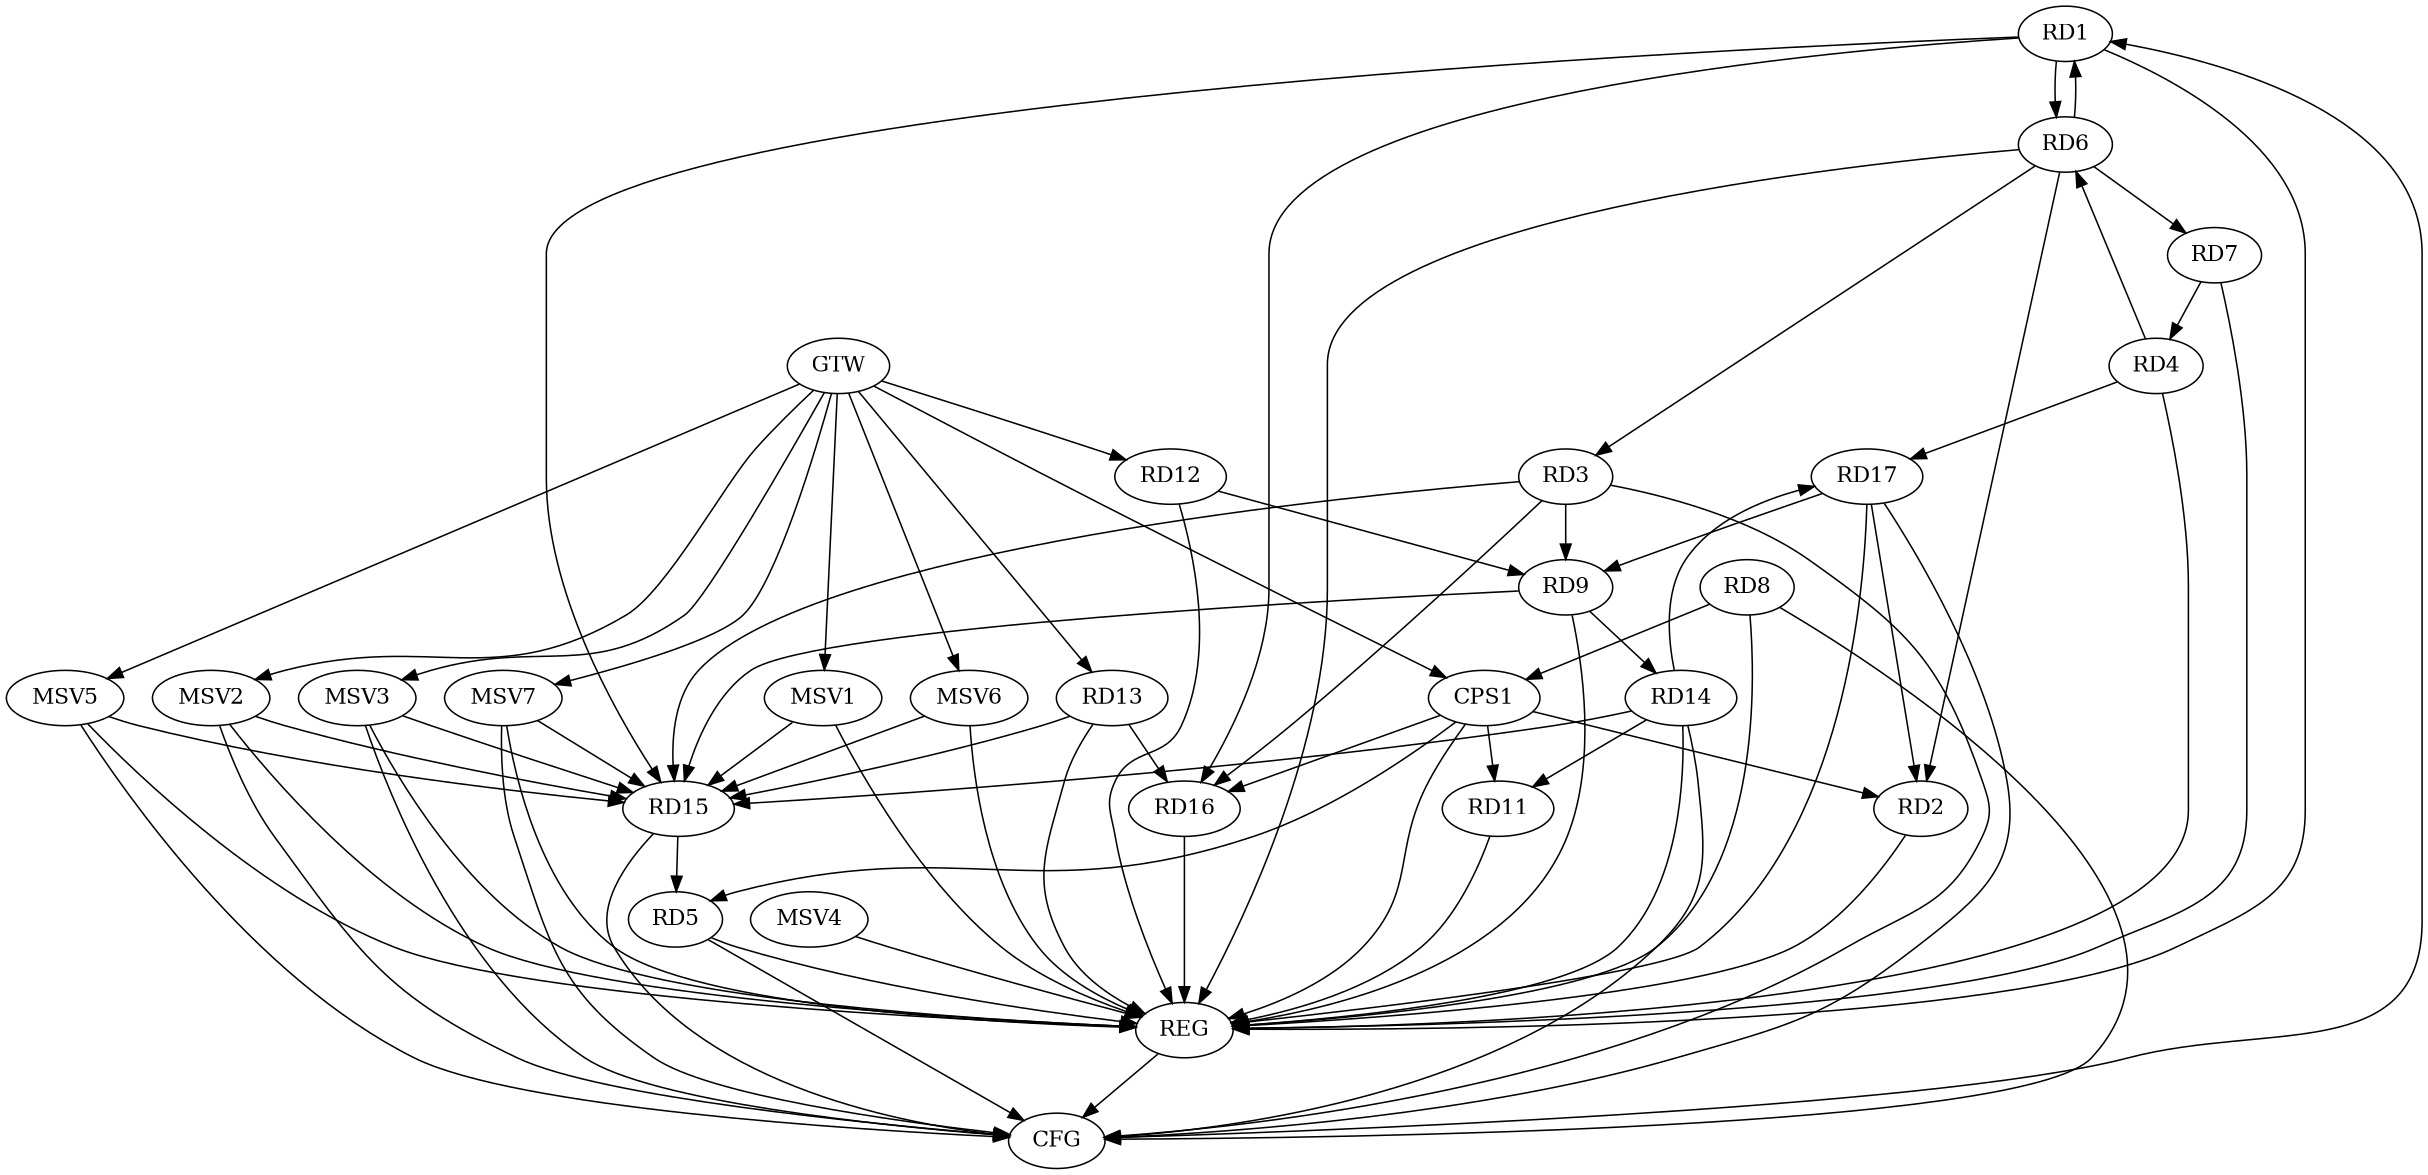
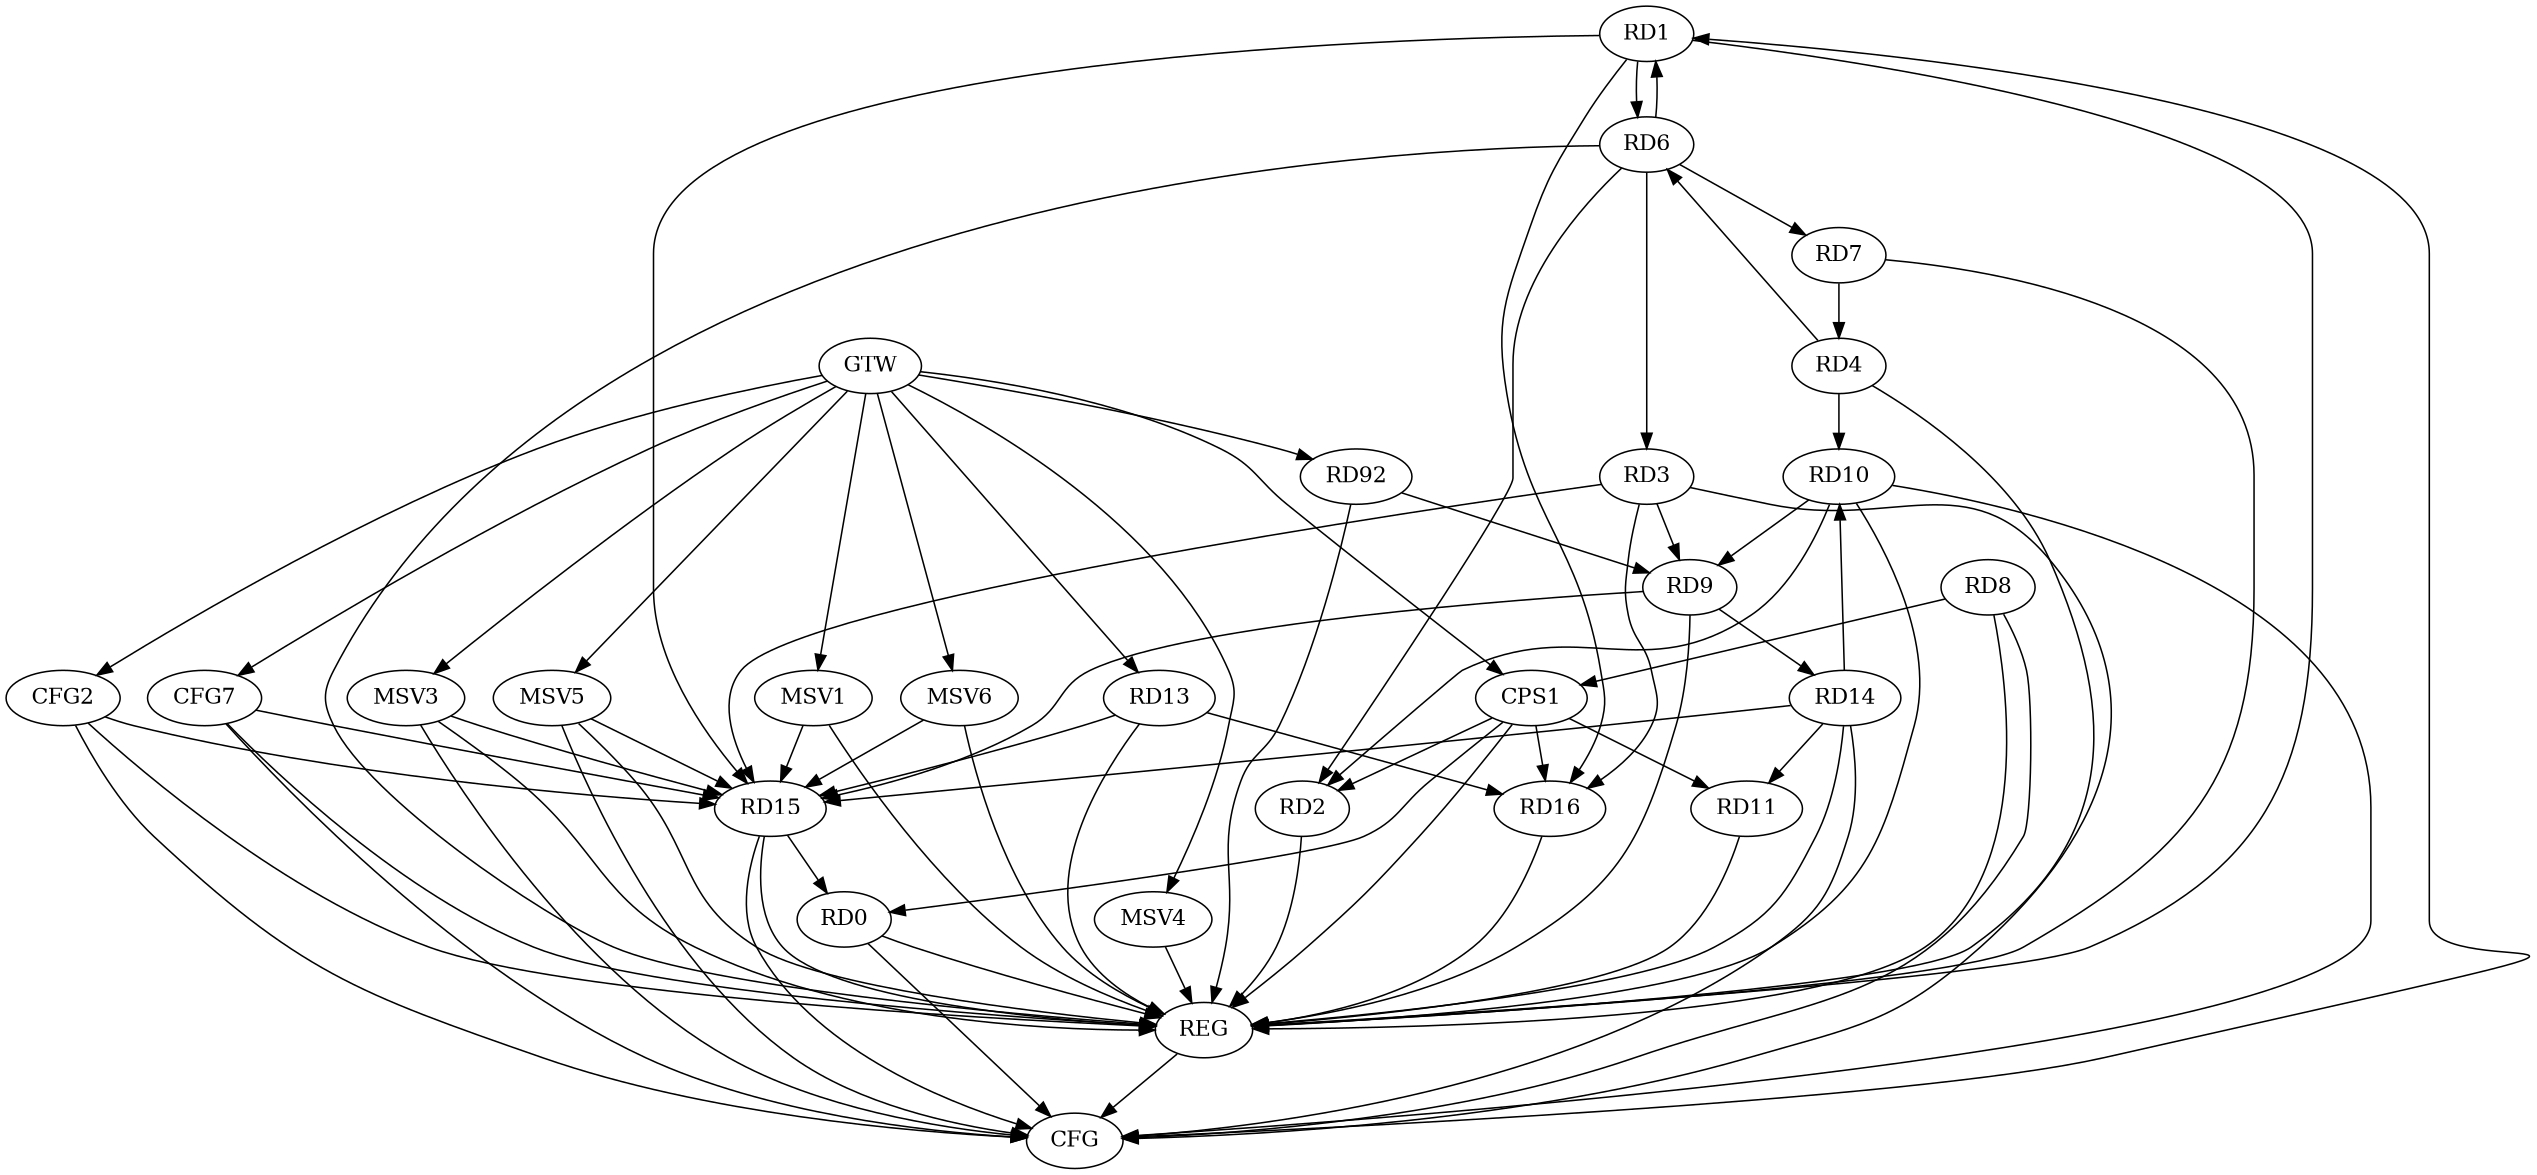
node "RD12": label "RD12" -> "RD92"
node "RD17": label "RD17" -> "RD10"
edge "GTW" -> "MSV4": added
node "MSV2": label "MSV2" -> "CFG2"
node "MSV7": label "MSV7" -> "CFG7"
node "RD5": label "RD5" -> "RD0"
edge "RD15" -> "REG": added
